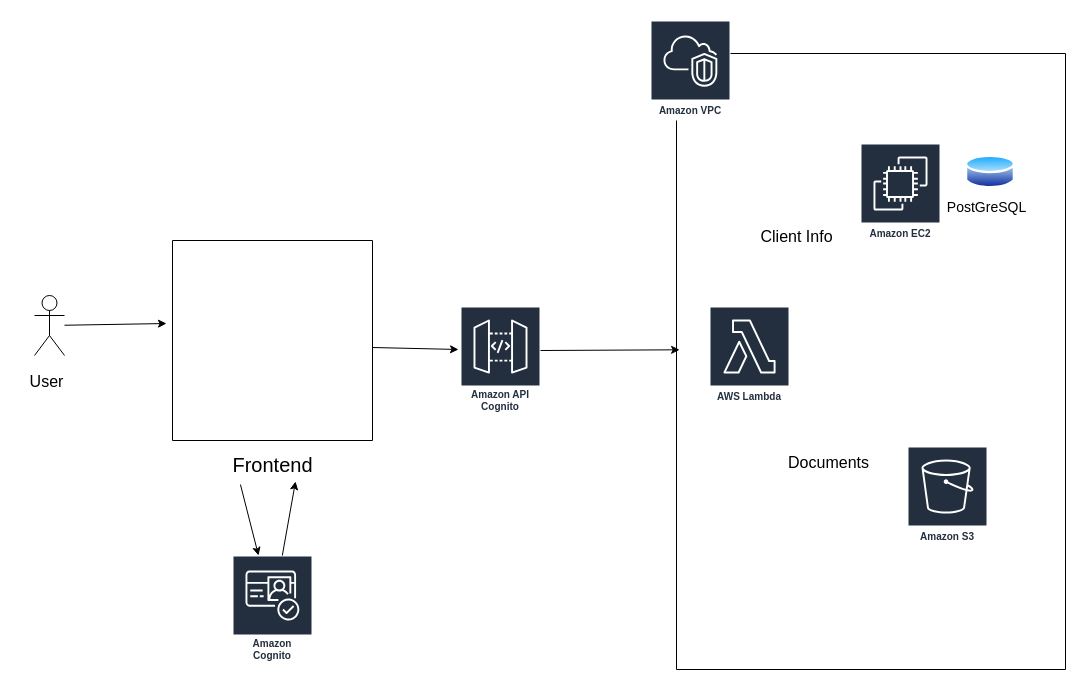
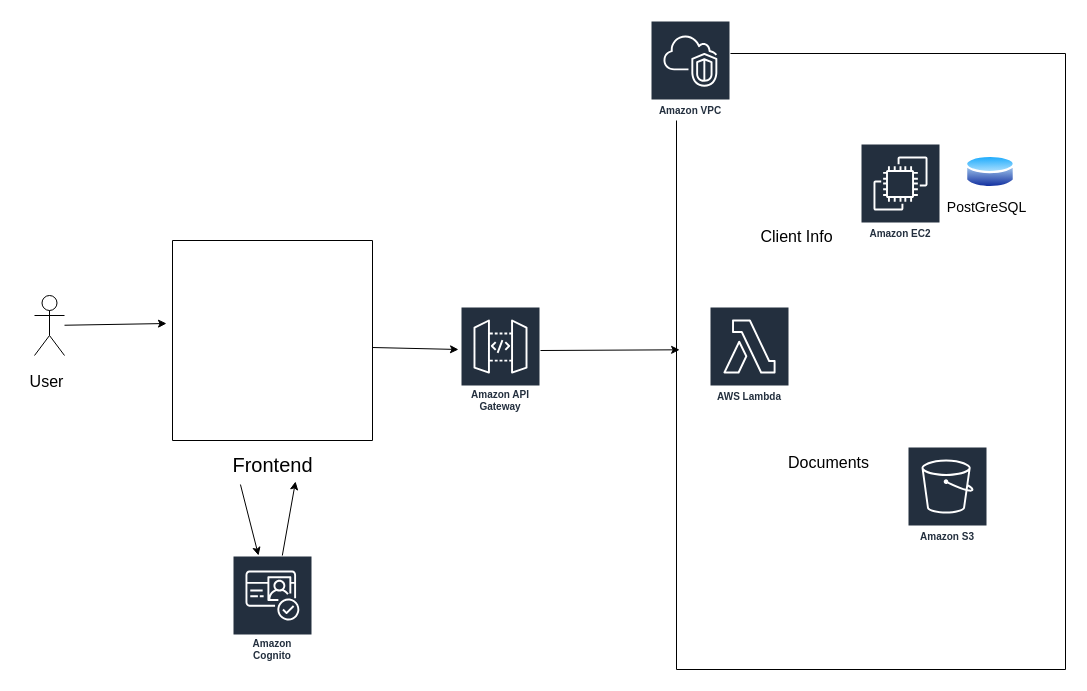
node "Amazon API Cognito": label "Amazon API Cognito" -> "Amazon API Gateway"
